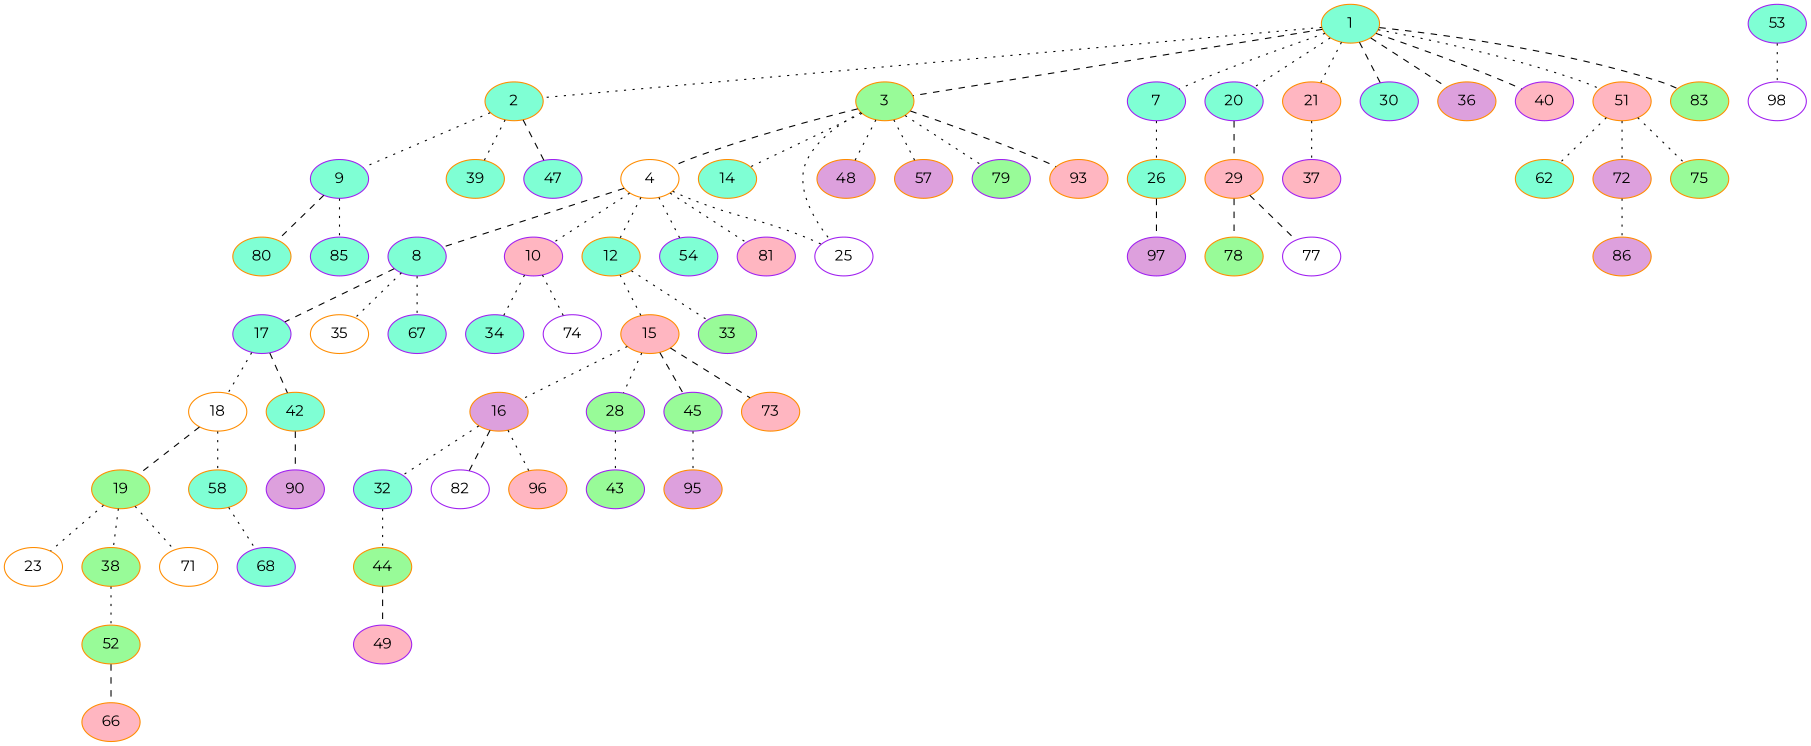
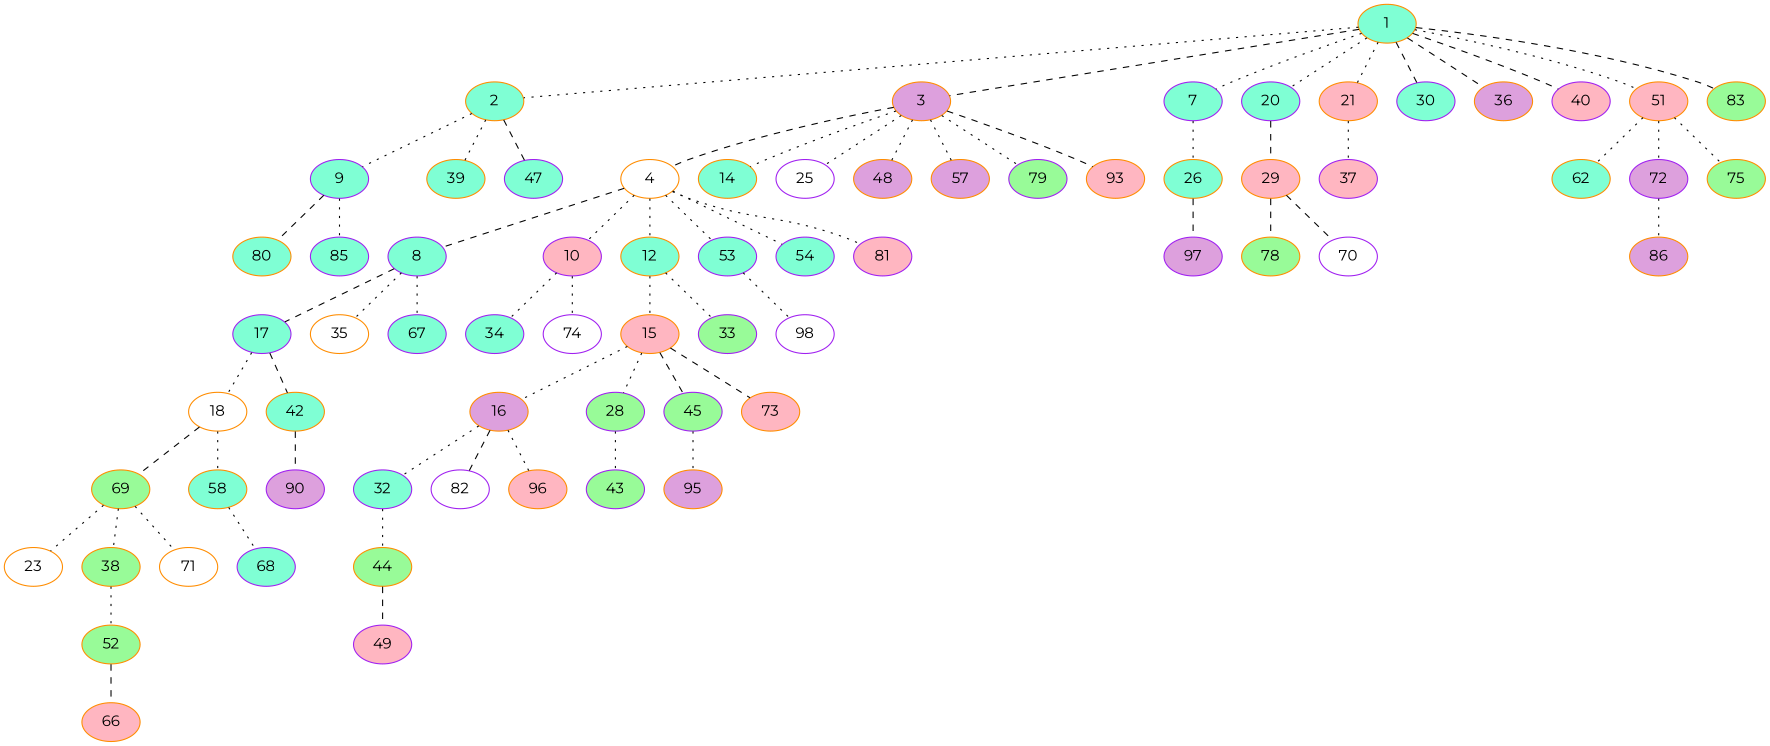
node "3": fillcolor palegreen -> plum
node "72": color darkorange -> purple
edge "4" -- "25": now "4" -- "53"
node "77": label "77" -> "70"
node "19": label "19" -> "69"
